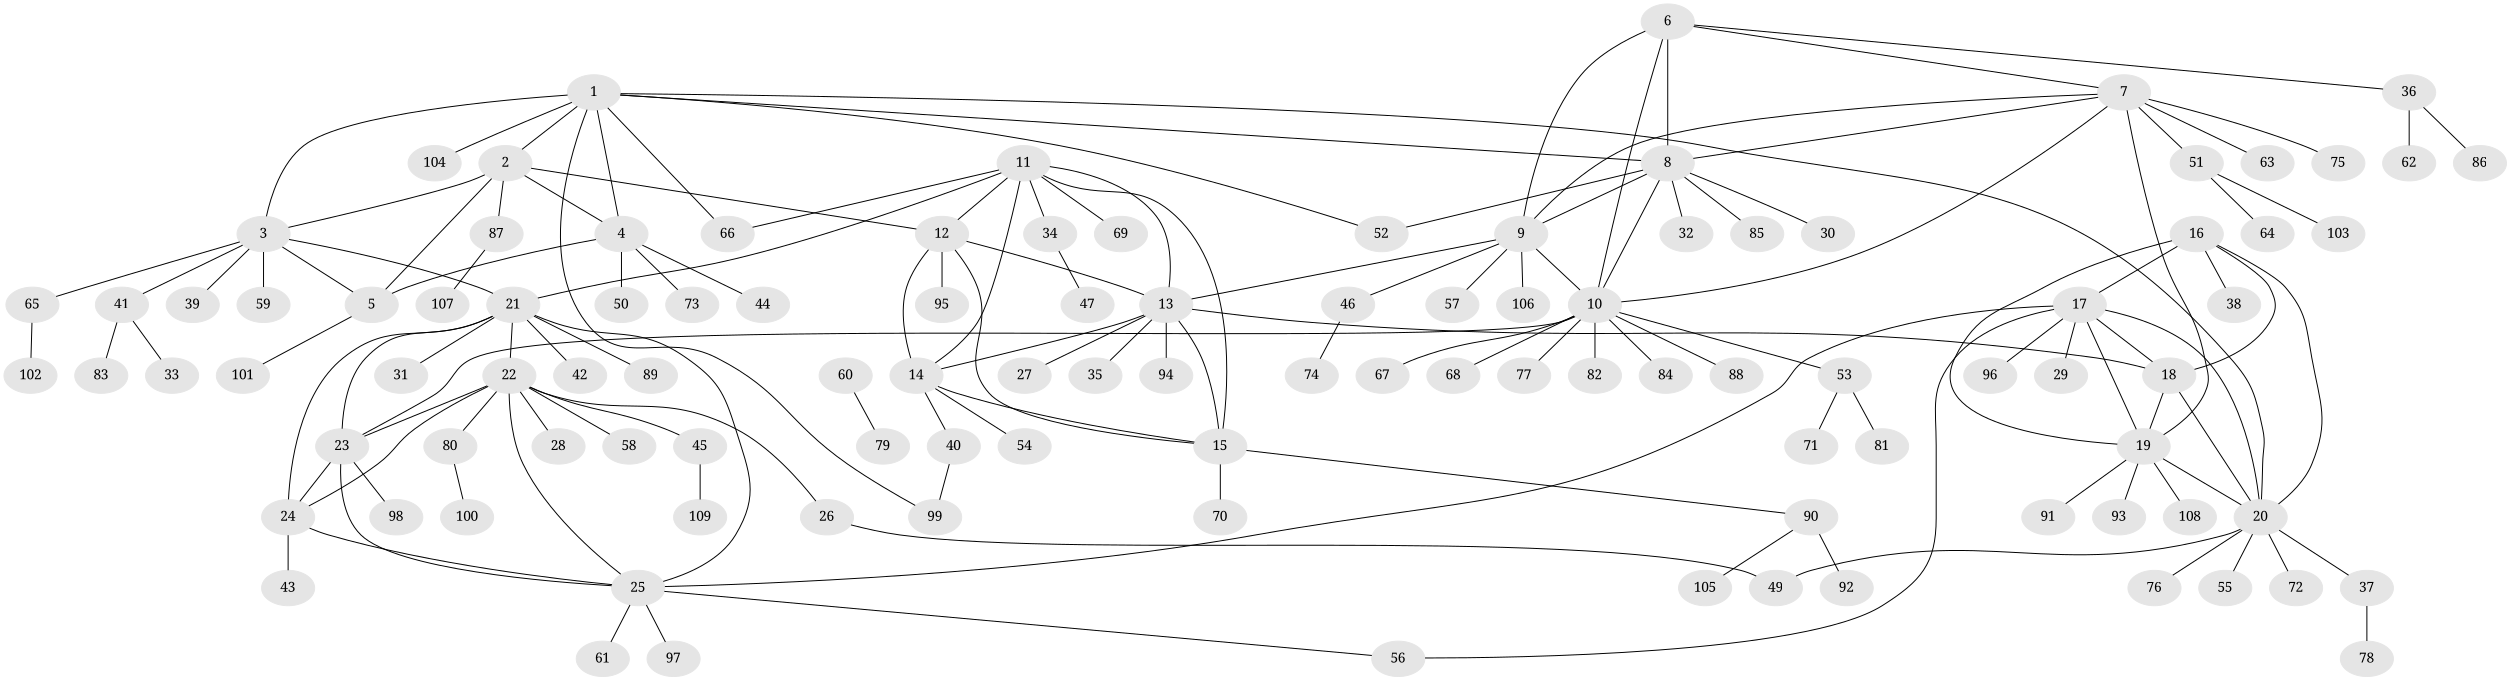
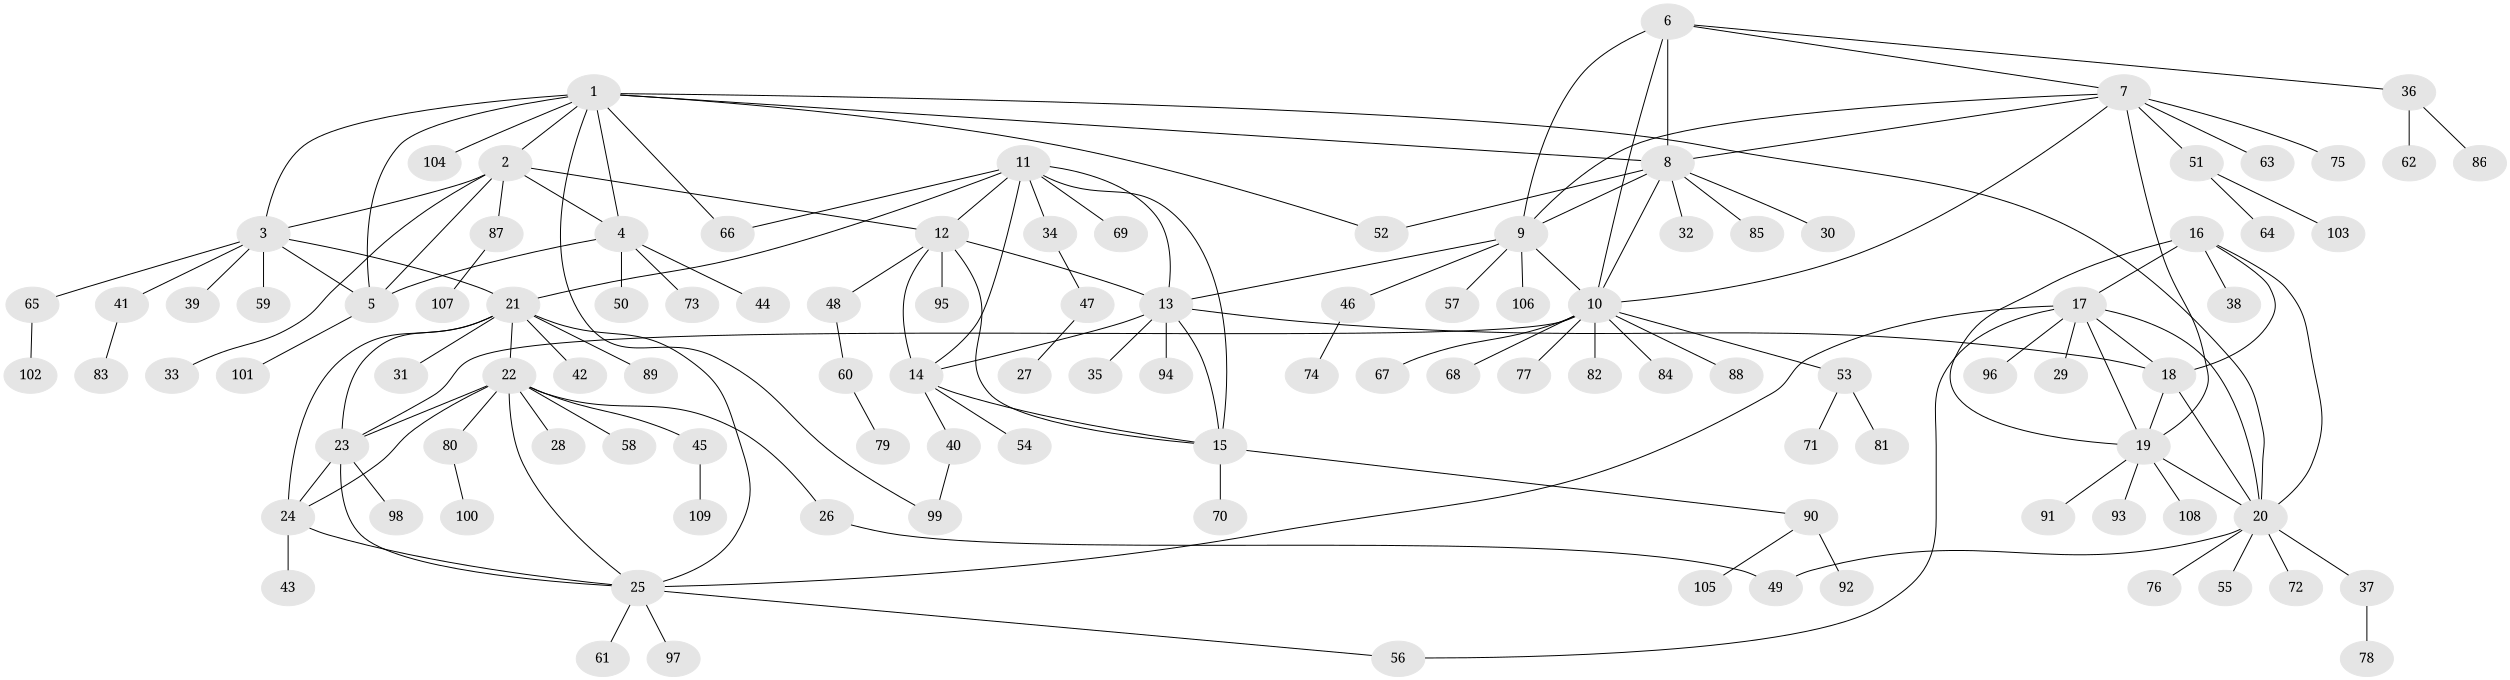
edge "1" -- "5": added
node "48": added
edge "41" -- "33": now "2" -- "33"
edge "13" -- "27": now "47" -- "27"
